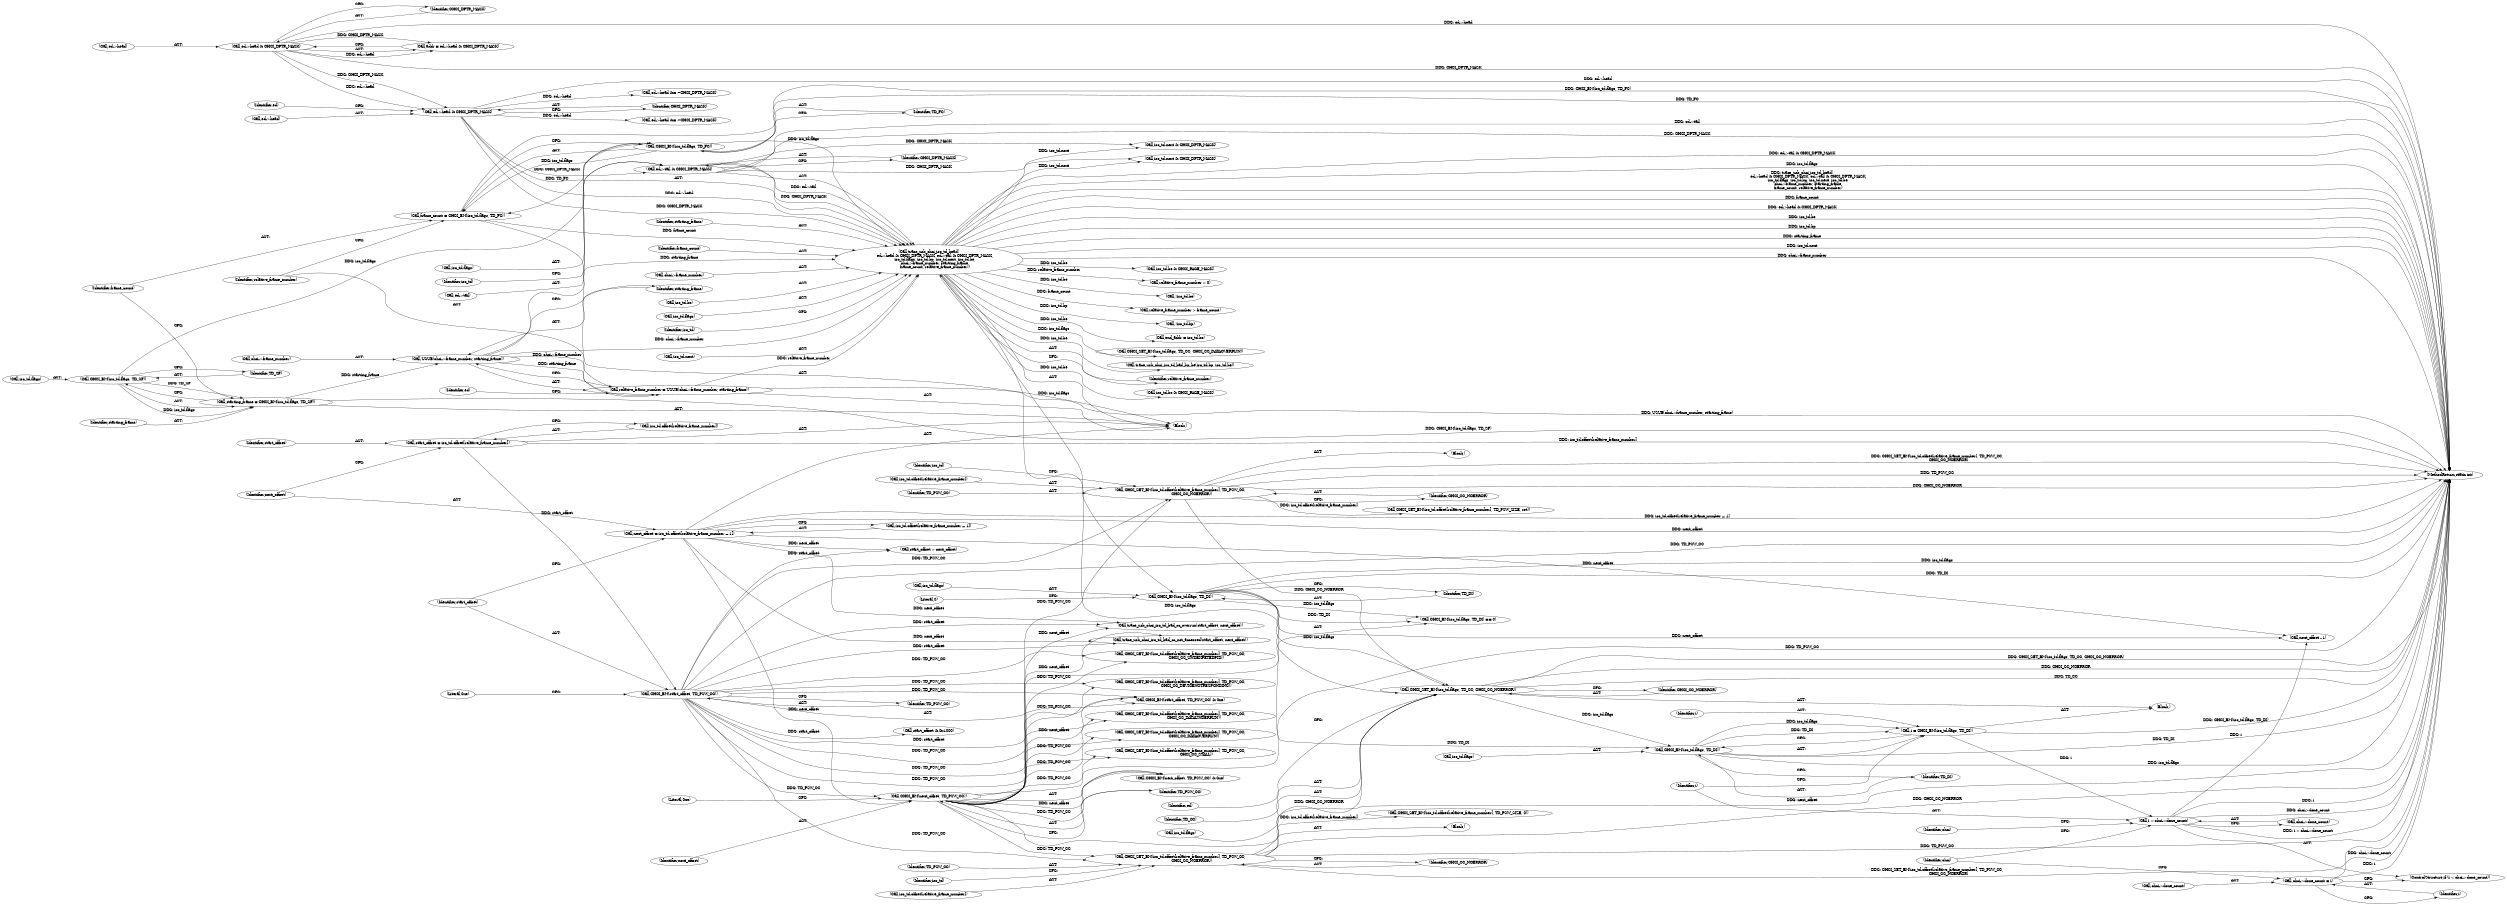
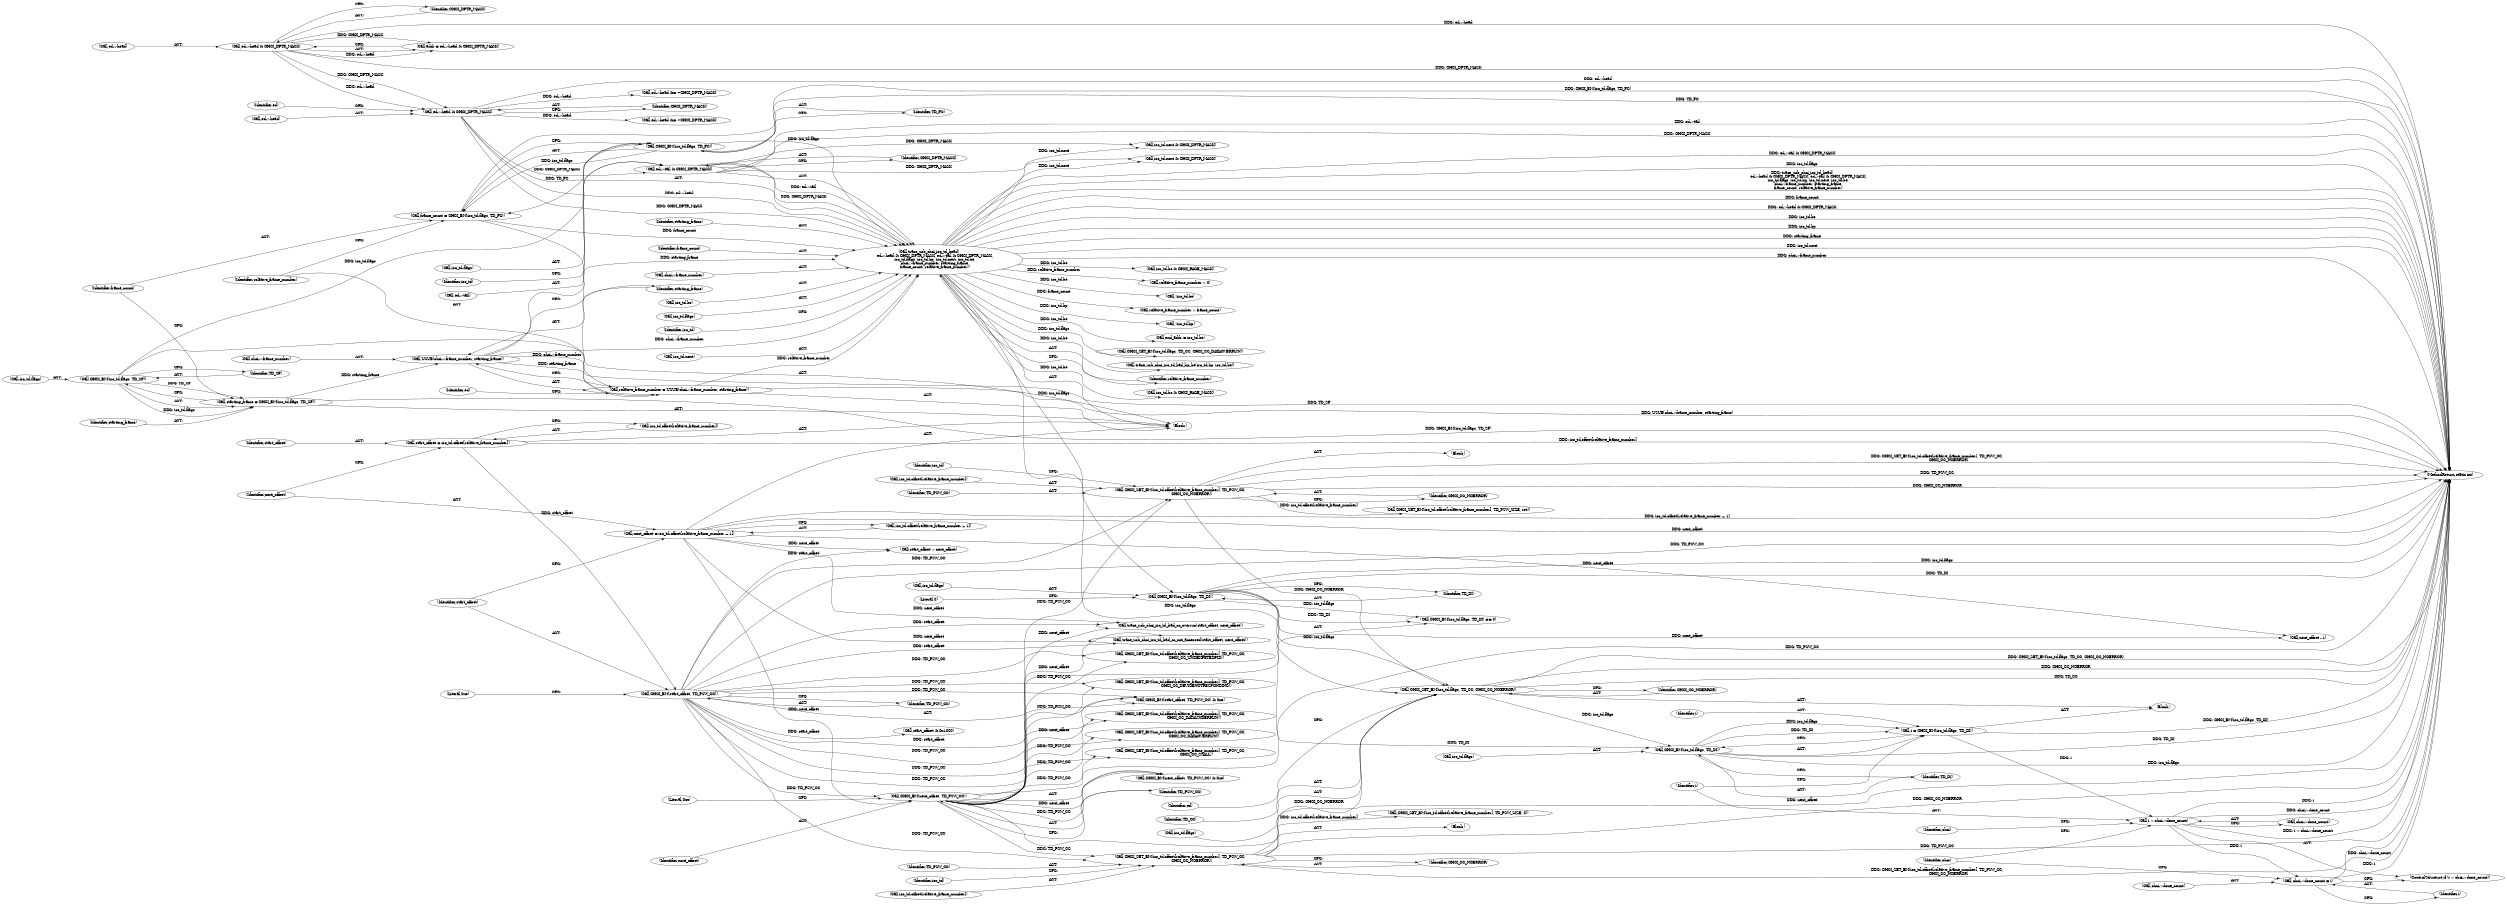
edge "(Call,OHCI_BM(iso_td.flags, TD_SF))" -> "(MethodReturn,static int)": added, label "DDG: TD_SF"
edge "(Call,i < ohci->done_count)" -> "(Call,next_offset - 1)": now "(Call,i < ohci->done_count)" -> "(Call,ohci->done_count = i)"
